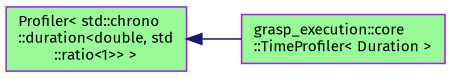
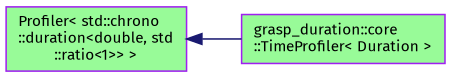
node "grasp_execution::core ::TimeProfiler< Duration >": label "grasp_execution::core ::TimeProfiler< Duration >" -> "grasp_duration::core ::TimeProfiler< Duration >"
